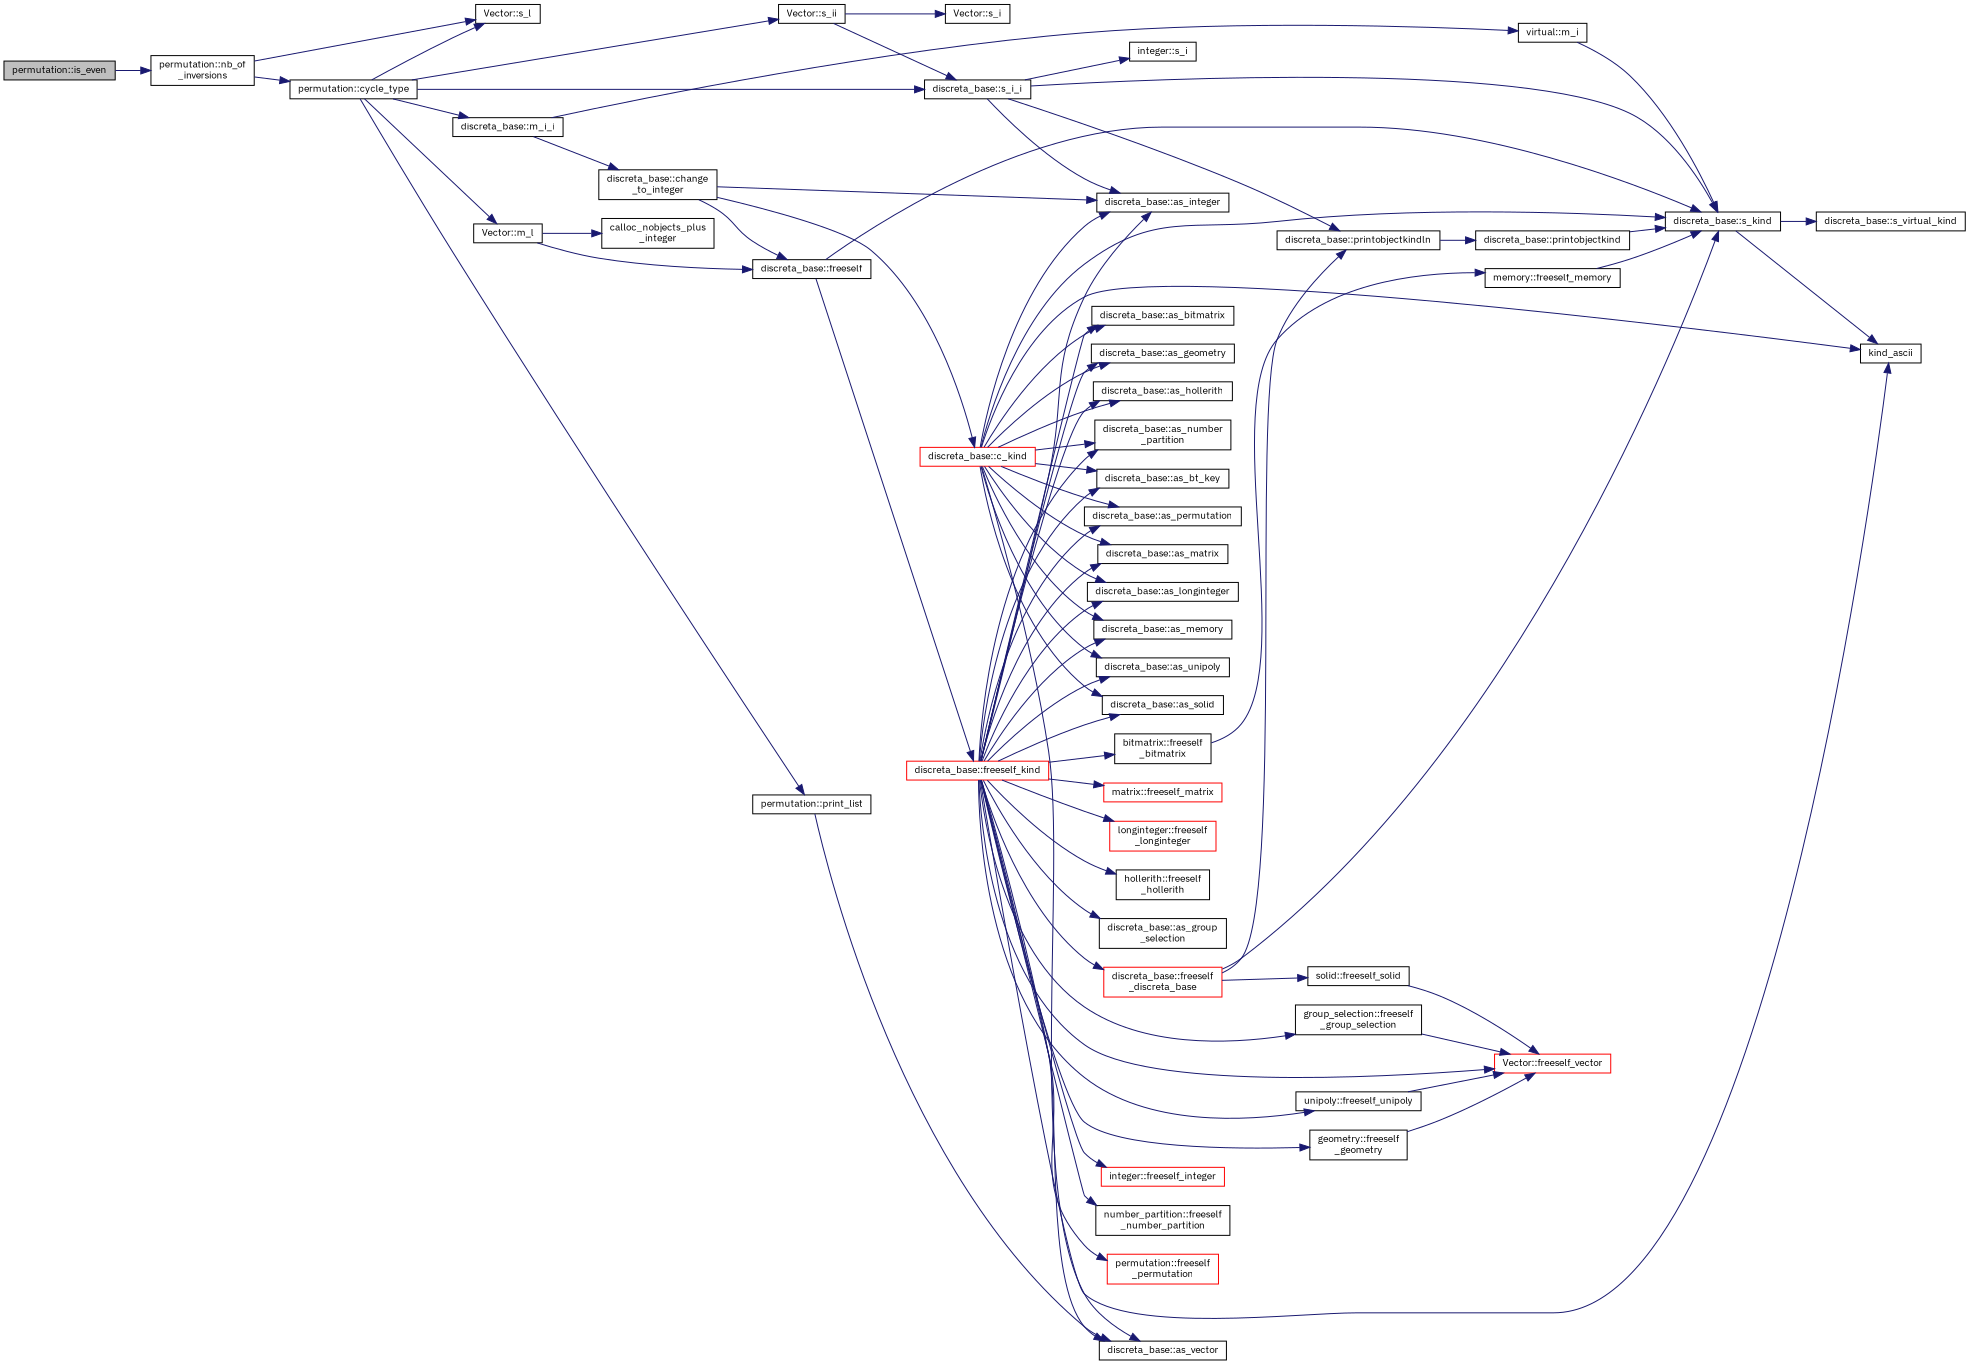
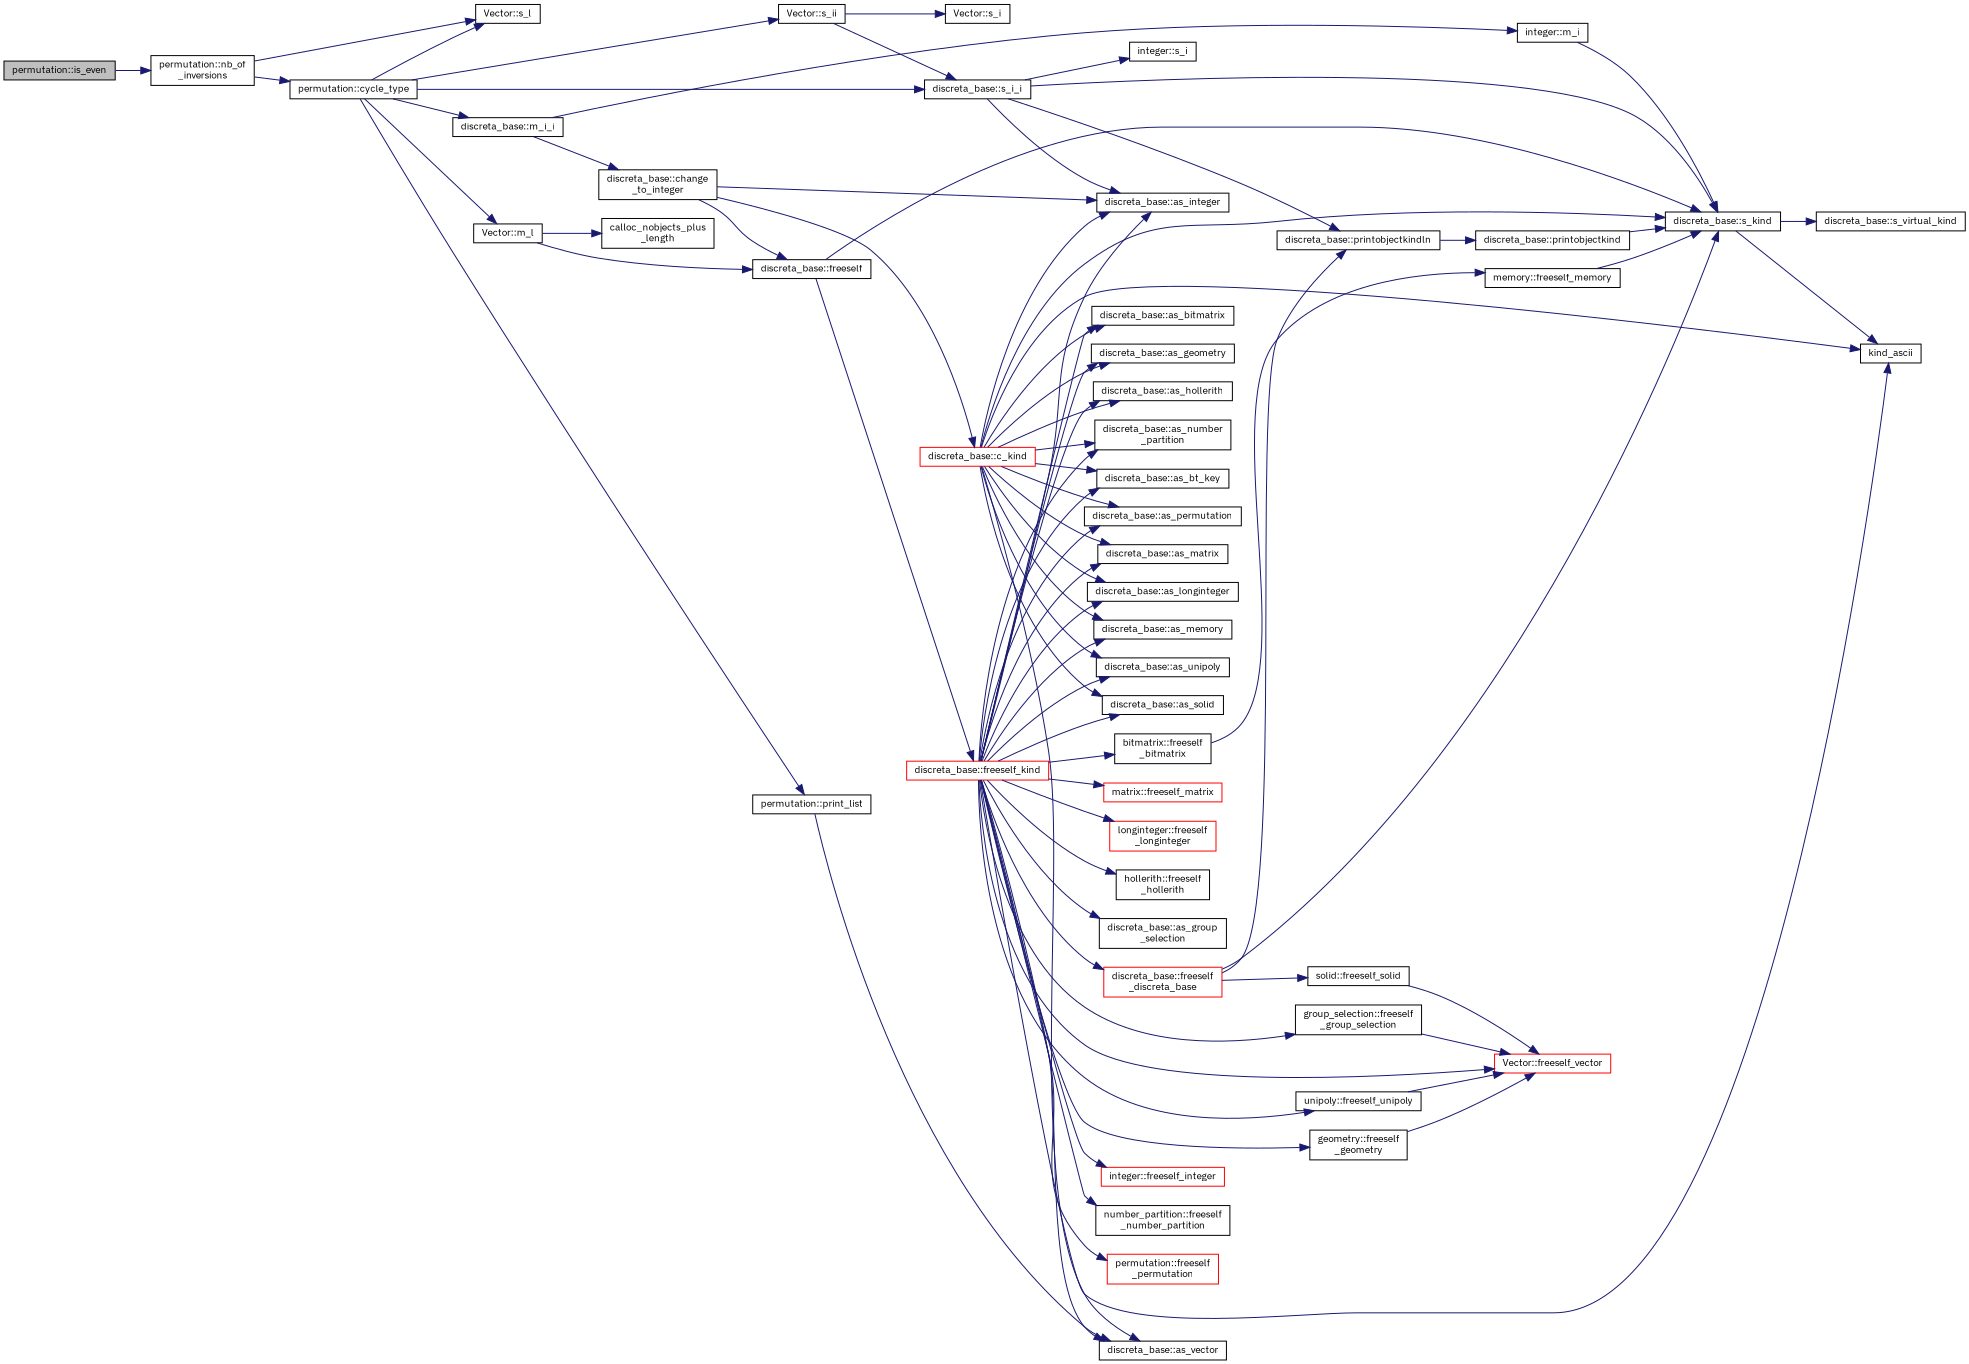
node "virtual::m_i": label "virtual::m_i" -> "integer::m_i"
node "calloc_nobjects_plus _integer": label "calloc_nobjects_plus _integer" -> "calloc_nobjects_plus _length"
